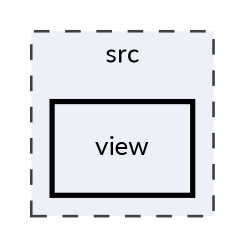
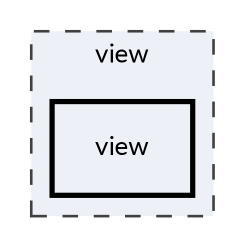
cluster "src": label "src" -> "view"
